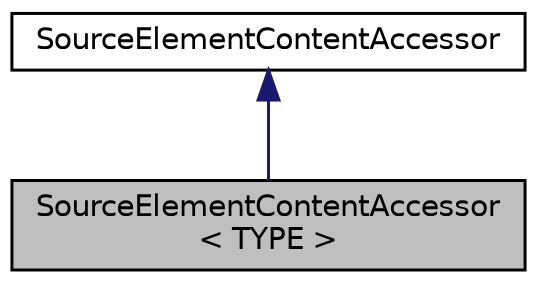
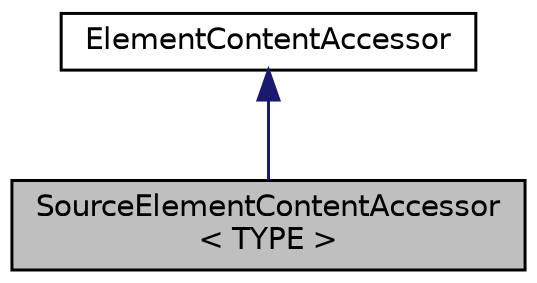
node "SourceElementContentAccessor": label "SourceElementContentAccessor" -> "ElementContentAccessor"
